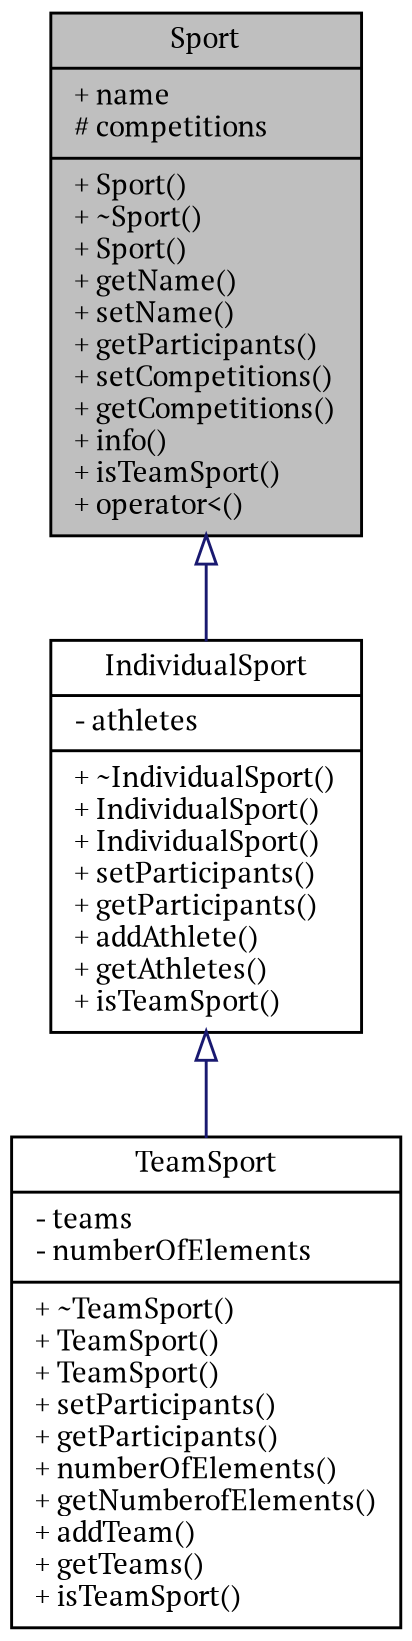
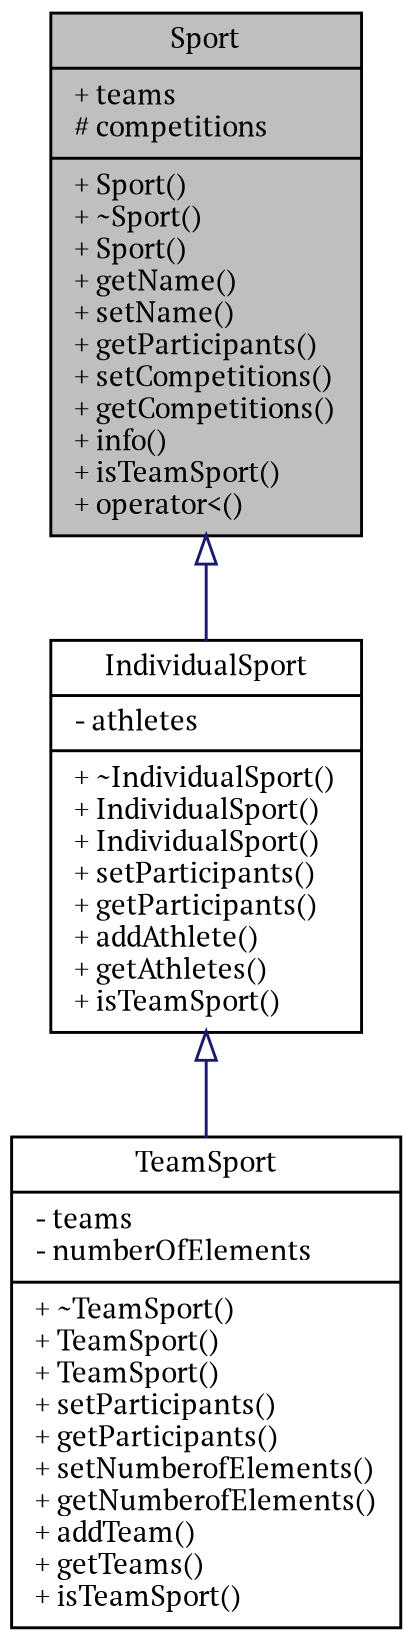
node "Sport": text "+ name" -> "+ teams"
node "TeamSport": text "+ numberOfElements()" -> "+ setNumberofElements()"
